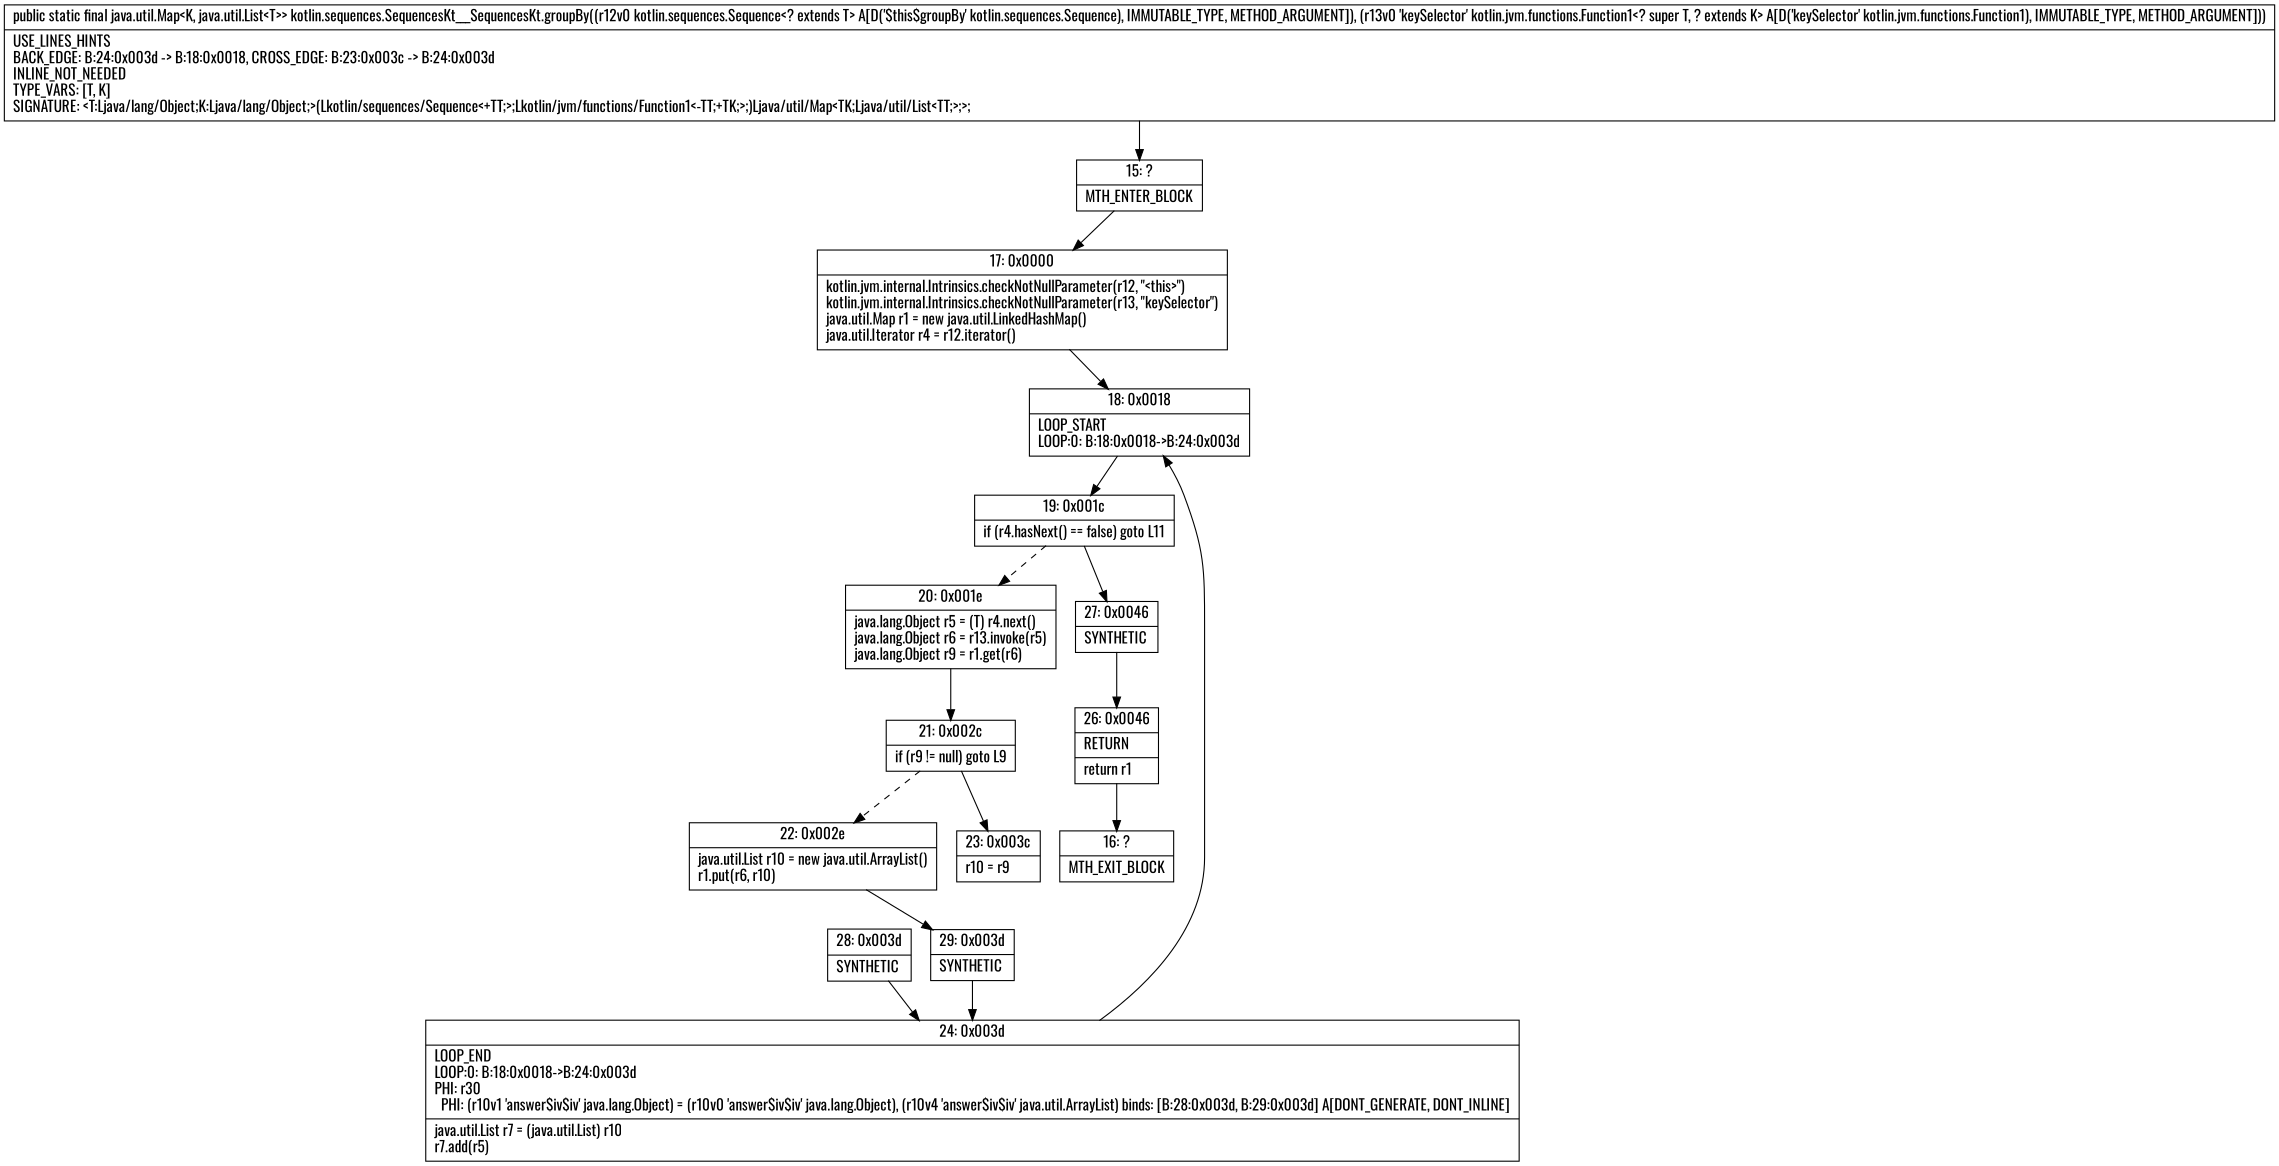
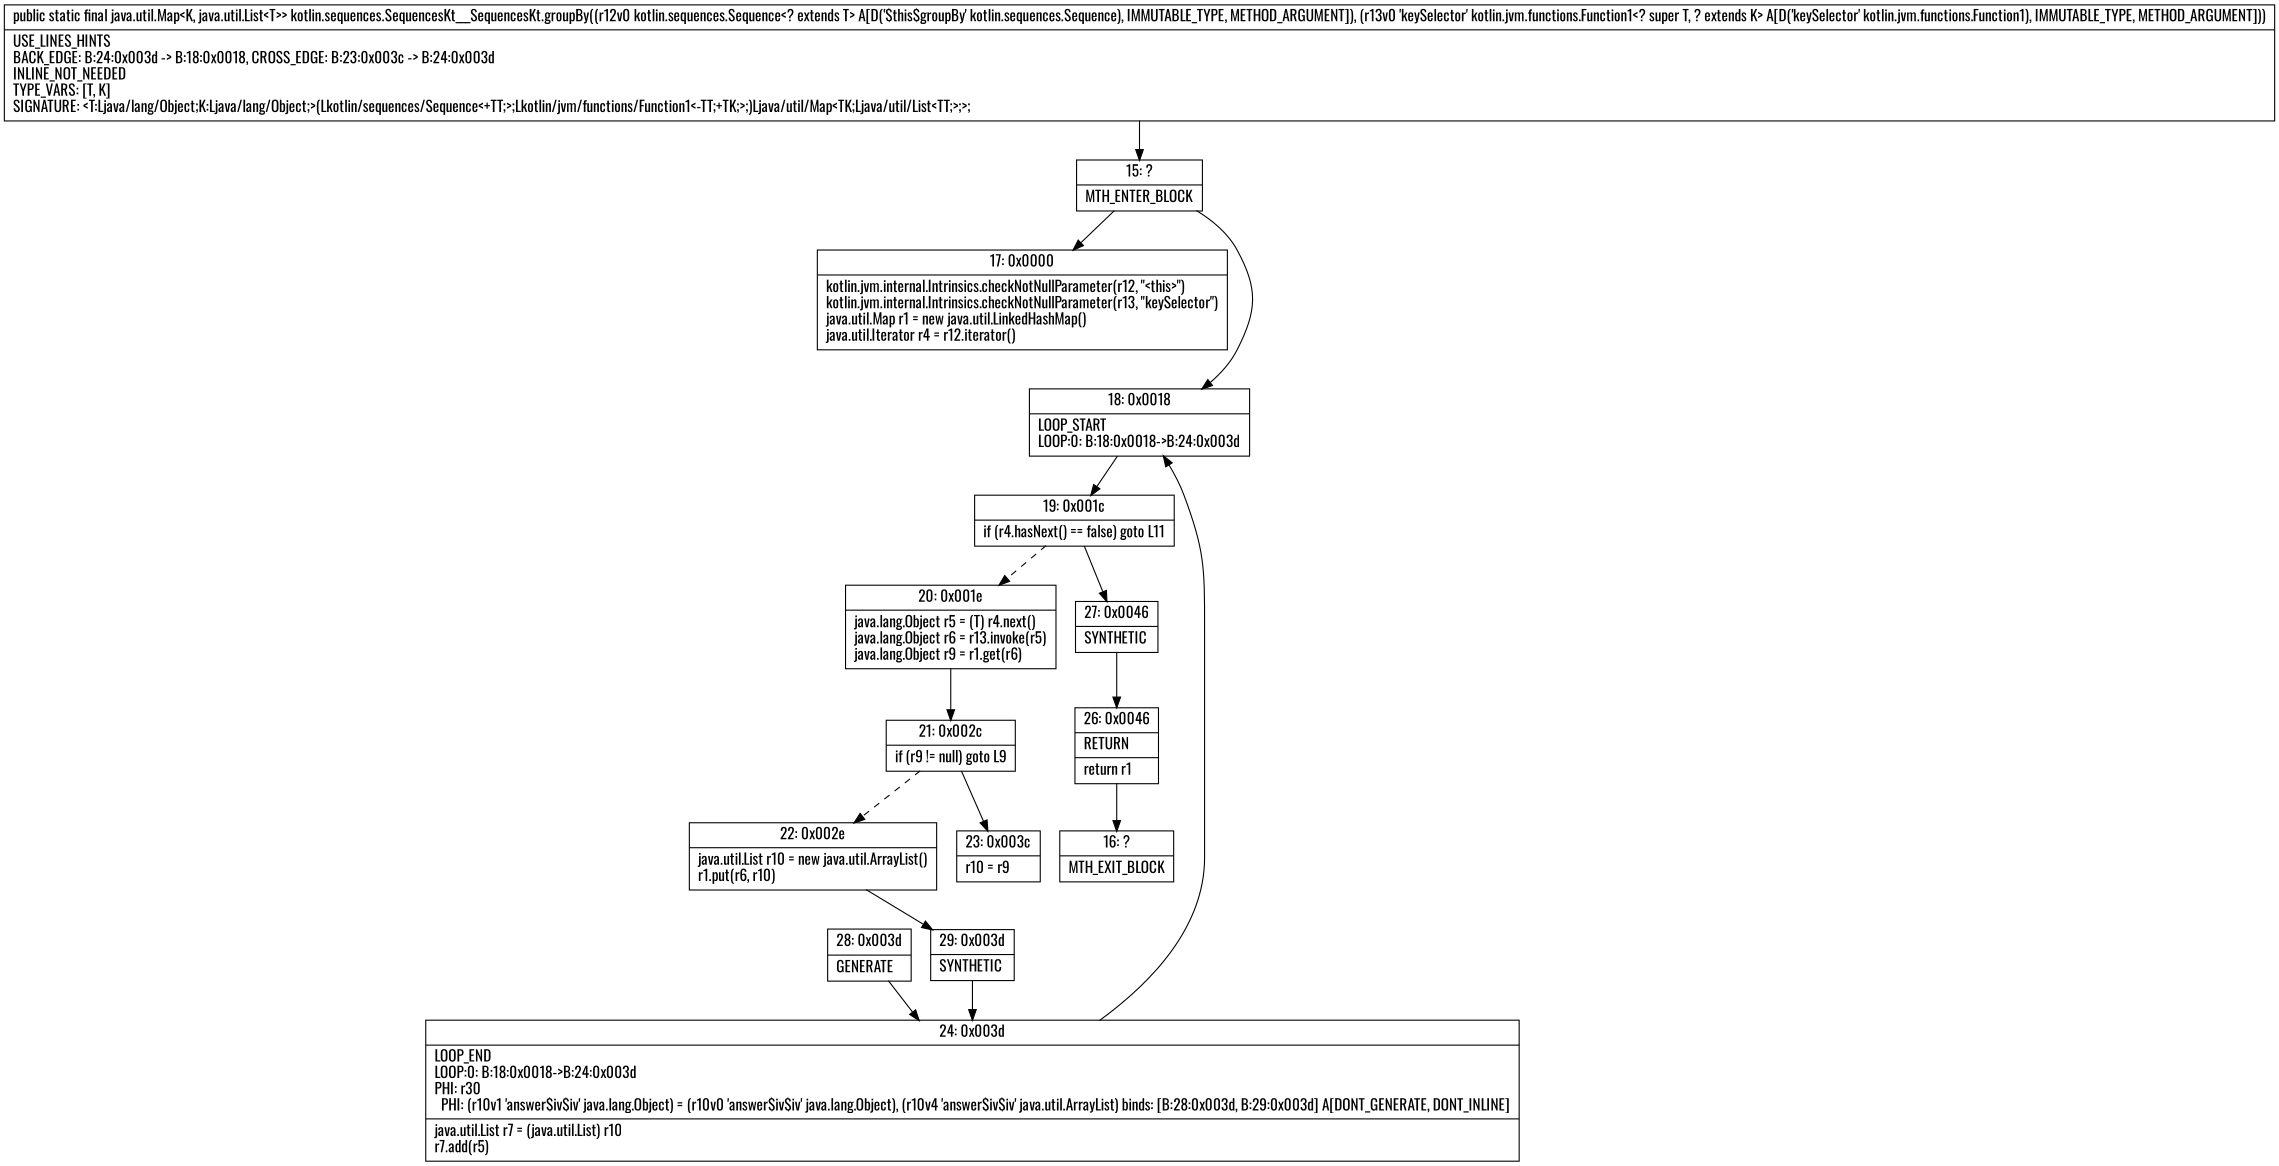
edge "17: 0x0000" -> "18: 0x0018": now "15: ?" -> "18: 0x0018"
node "28: 0x003d": text "SYNTHETIC" -> "GENERATE"
